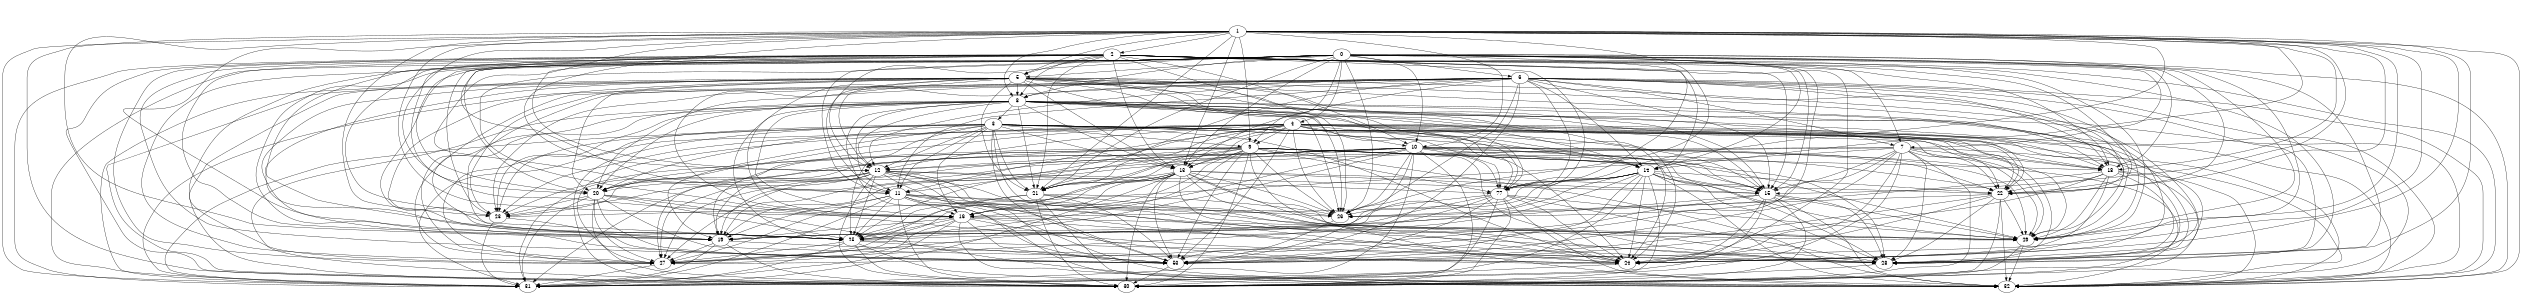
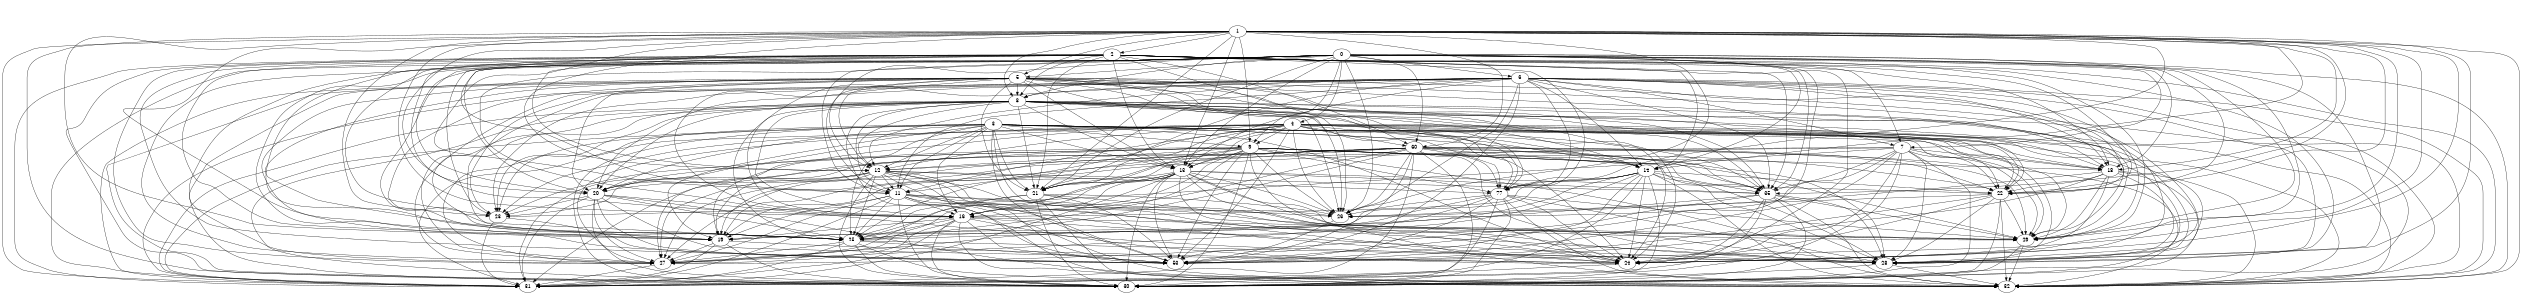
edge "2" -> "5": removed
edge "0" -> "77": removed
edge "8" -> "3": now "8" -> "31"
node "10": label "10" -> "60"
edge "12" -> "23": now "12" -> "11"
node "15": label "15" -> "35"
edge "7" -> "32": now "28" -> "32"
edge "14" -> "29": removed
edge "14" -> "19": removed
edge "53" -> "30": now "16" -> "30"
